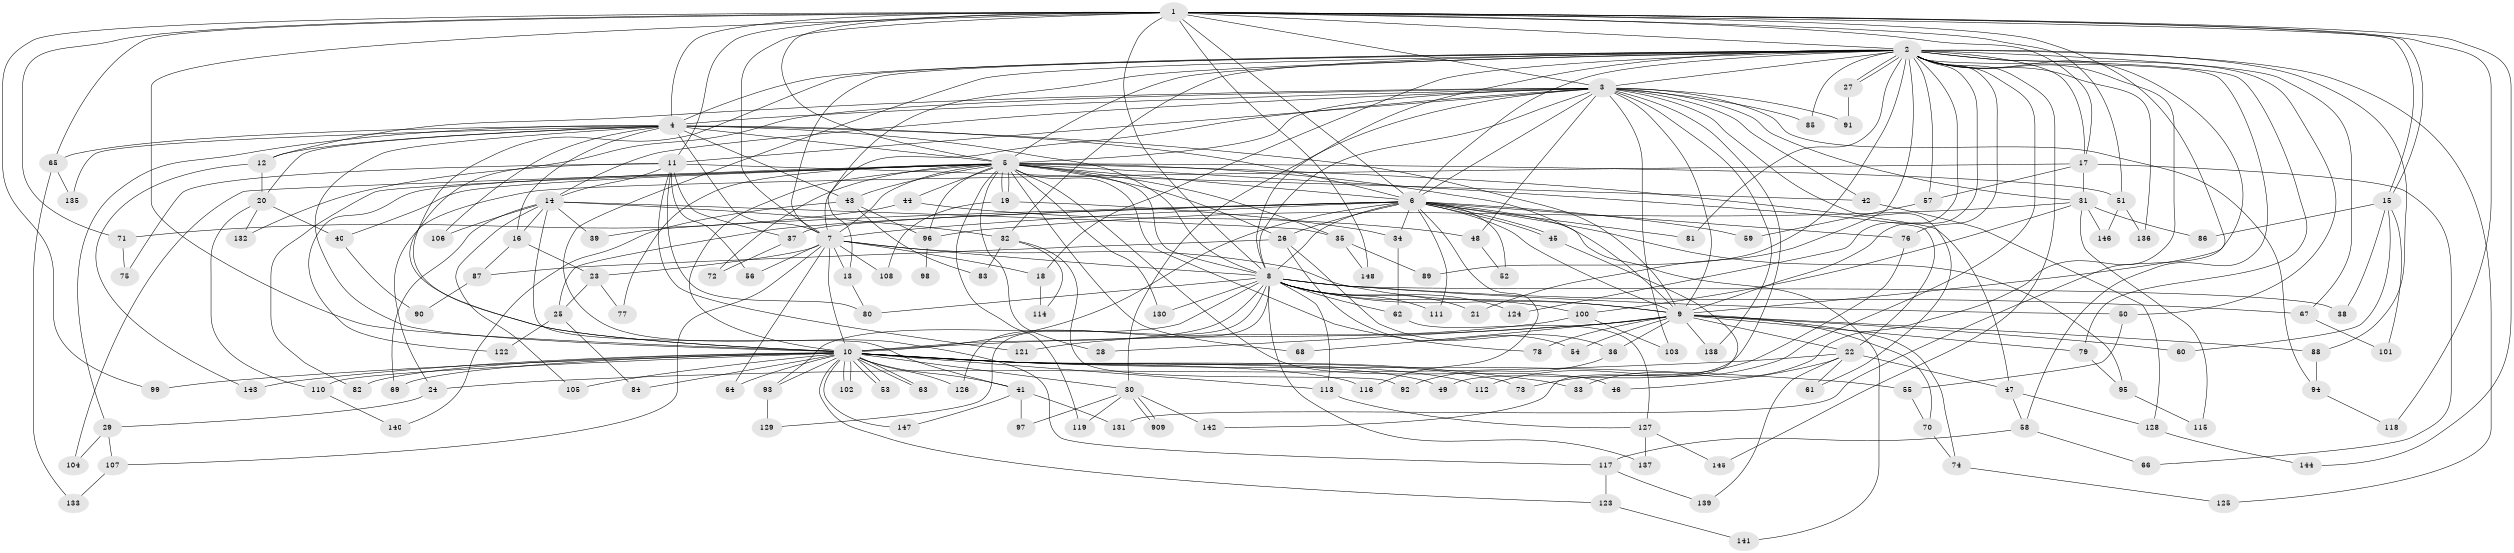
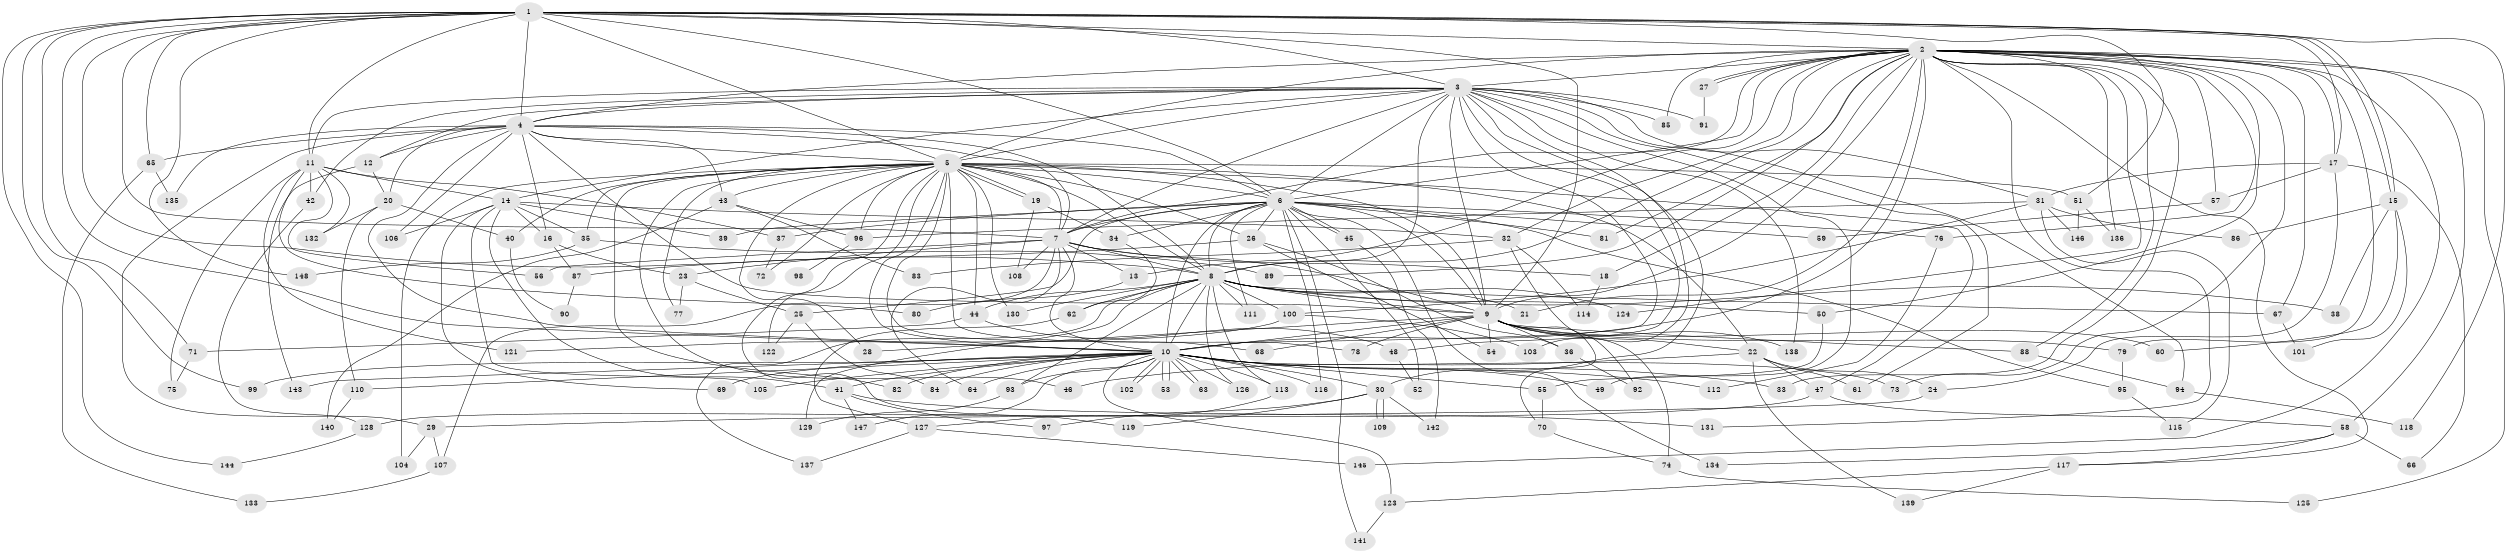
edge "8" -- "80": now "8" -- "44"
node "909": label "909" -> "109"
node "134": added
